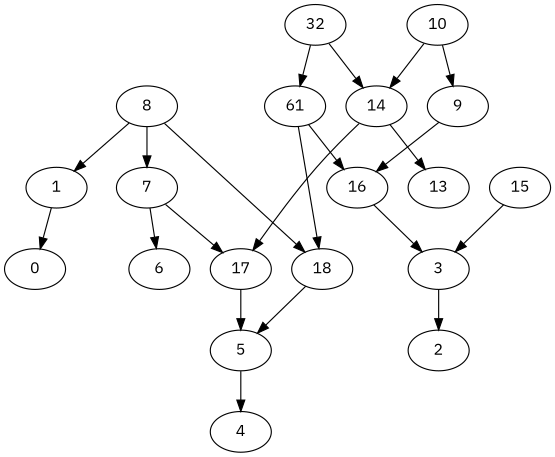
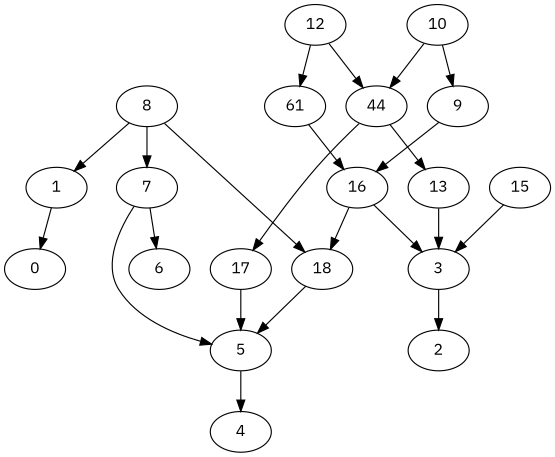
node "32": label "32" -> "12"
node "14": label "14" -> "44"
edge "61" -> "18": now "16" -> "18"
edge "13" -> "3": added
edge "7" -> "17": now "7" -> "5"
